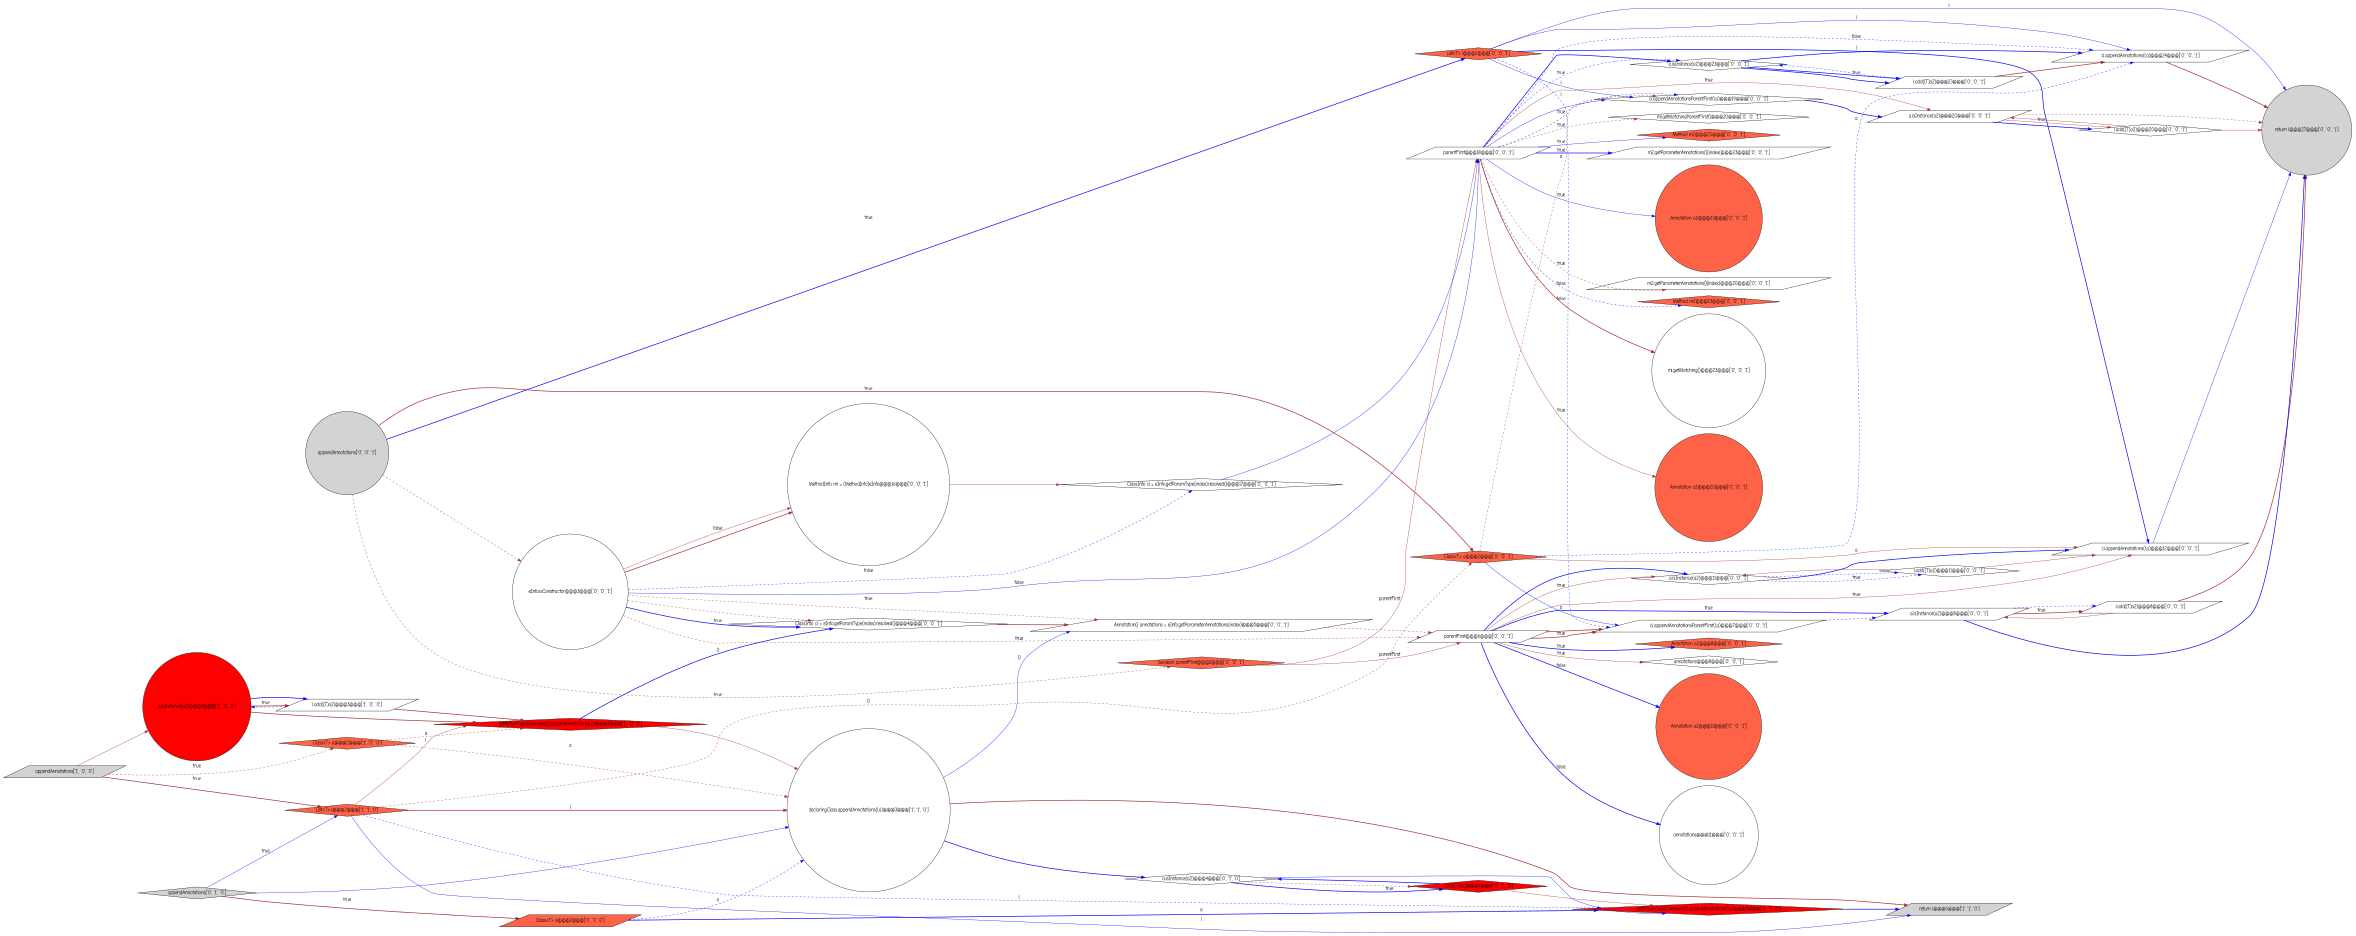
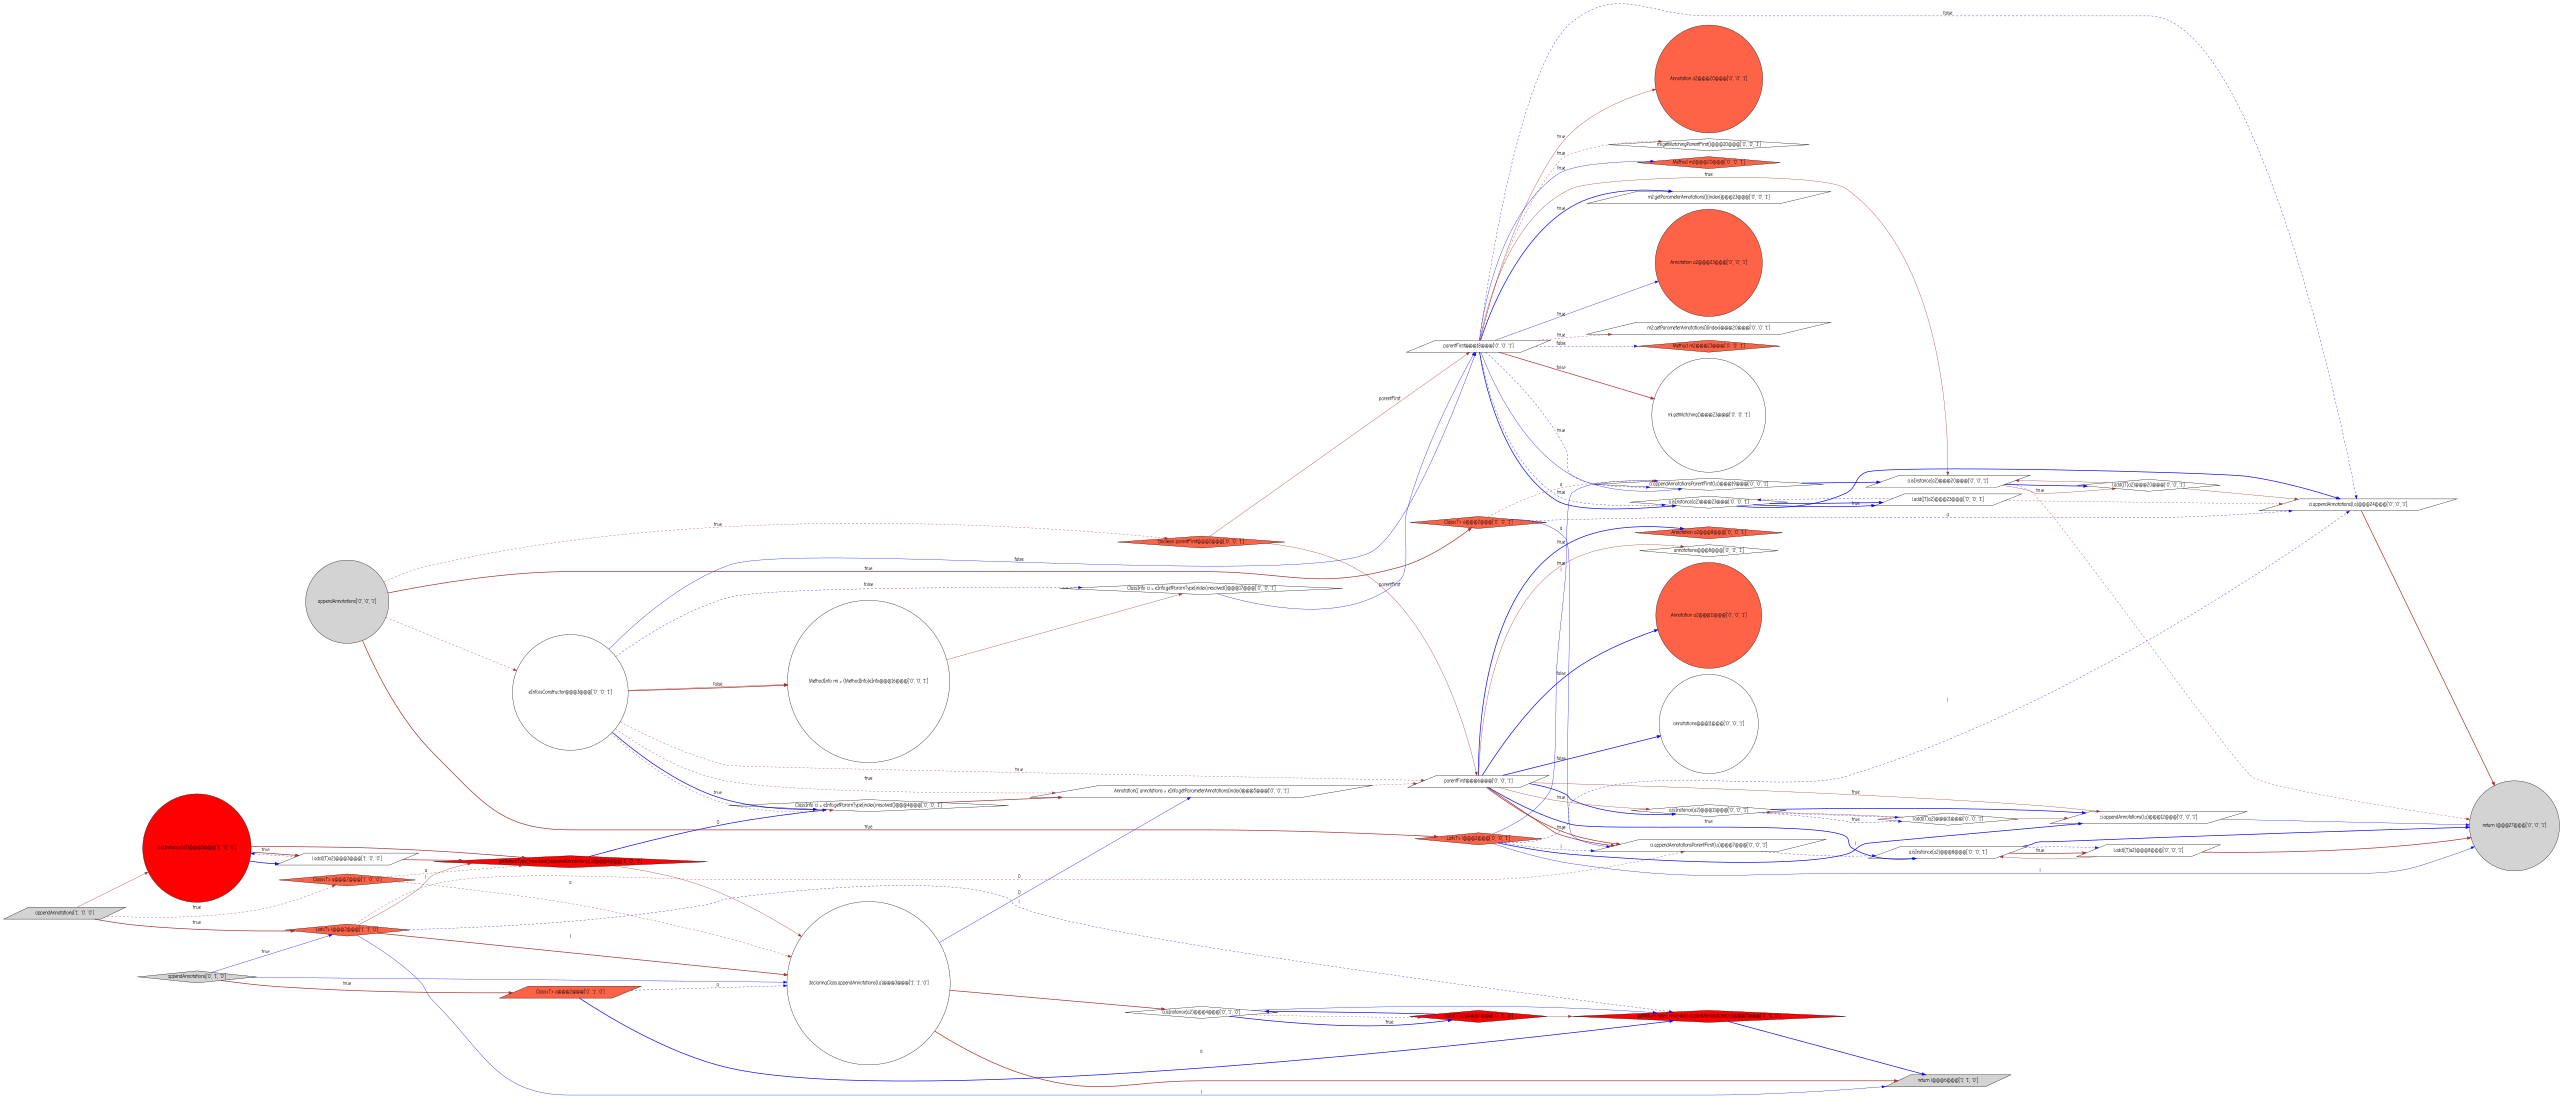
edge "List<T> l@@@2@@@['0', '0', '1']" -> "ci.appendAnnotations(l,a)@@@24@@@['0', '0', '1']": style solid -> dashed
edge "l.add((T)a2)@@@23@@@['0', '0', '1']" -> "ci.appendAnnotations(l,a)@@@24@@@['0', '0', '1']": style bold -> dashed
edge "l.add((T)a2)@@@20@@@['0', '0', '1']" -> "return l@@@27@@@['0', '0', '1']": now "l.add((T)a2)@@@20@@@['0', '0', '1']" -> "ci.appendAnnotations(l,a)@@@24@@@['0', '0', '1']"
edge "appendAnnotations['0', '0', '1']" -> "List<T> l@@@2@@@['0', '0', '1']": color blue -> brown
edge "Class<T> a@@@2@@@['0', '0', '1']" -> "ci.appendAnnotations(l,a)@@@12@@@['0', '0', '1']": removed, label "a"
edge "List<T> l@@@2@@@['1', '1', '0']" -> "Class<T> a@@@2@@@['0', '0', '1']": now "List<T> l@@@2@@@['1', '1', '0']" -> "ci.appendAnnotationsParentFirst(l,a)@@@7@@@['0', '0', '1']"
edge "declaringClass.appendAnnotations(l,a)@@@3@@@['1', '1', '0']" -> "a.isInstance(a2)@@@4@@@['0', '1', '0']": color blue -> brown
